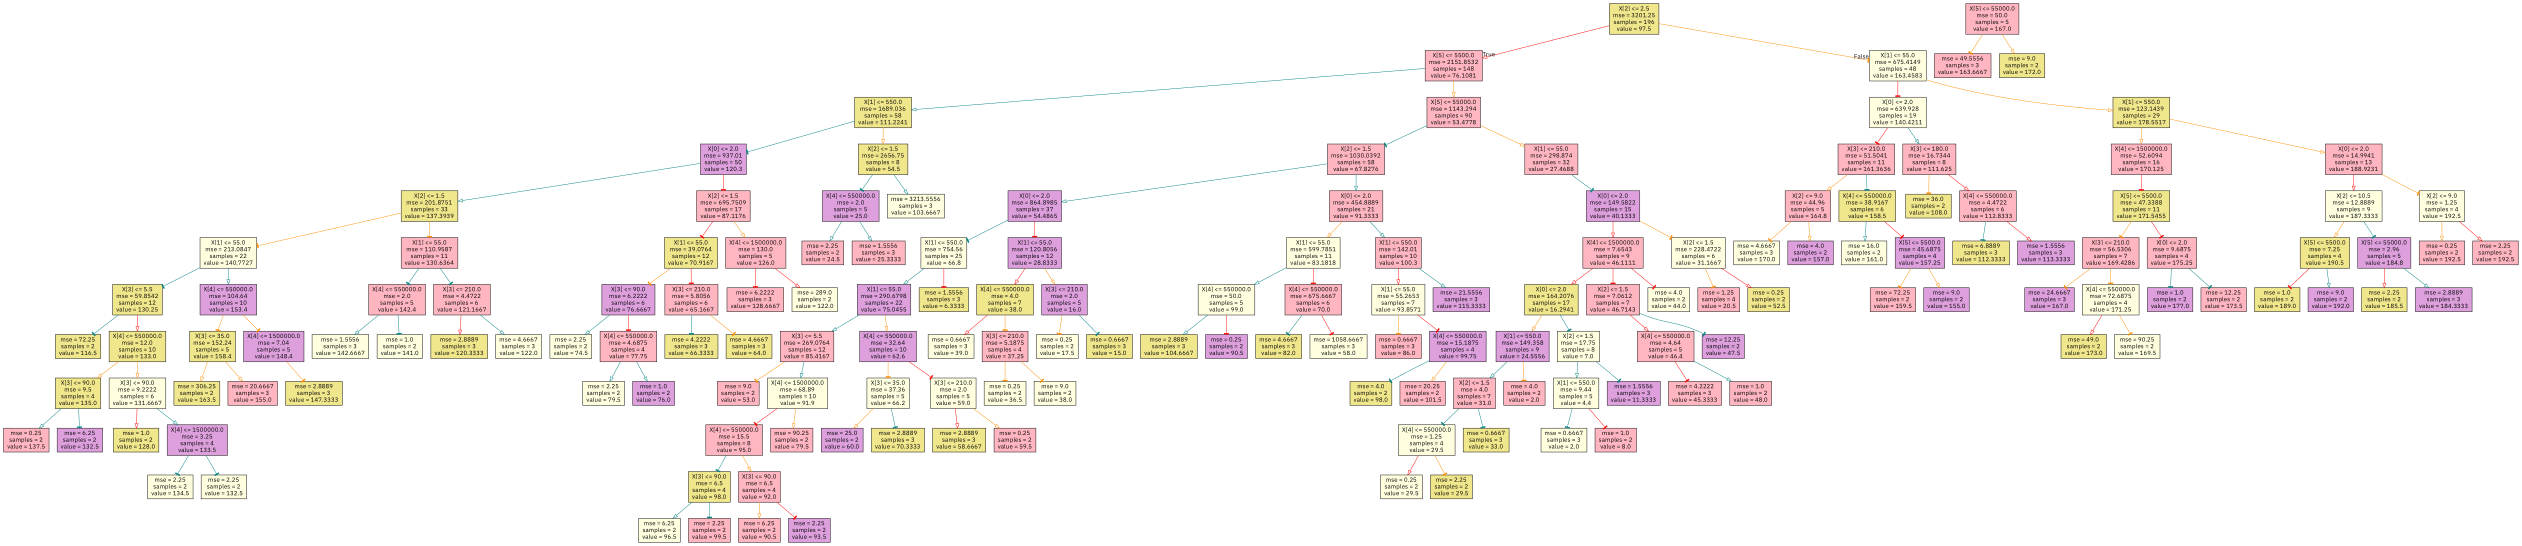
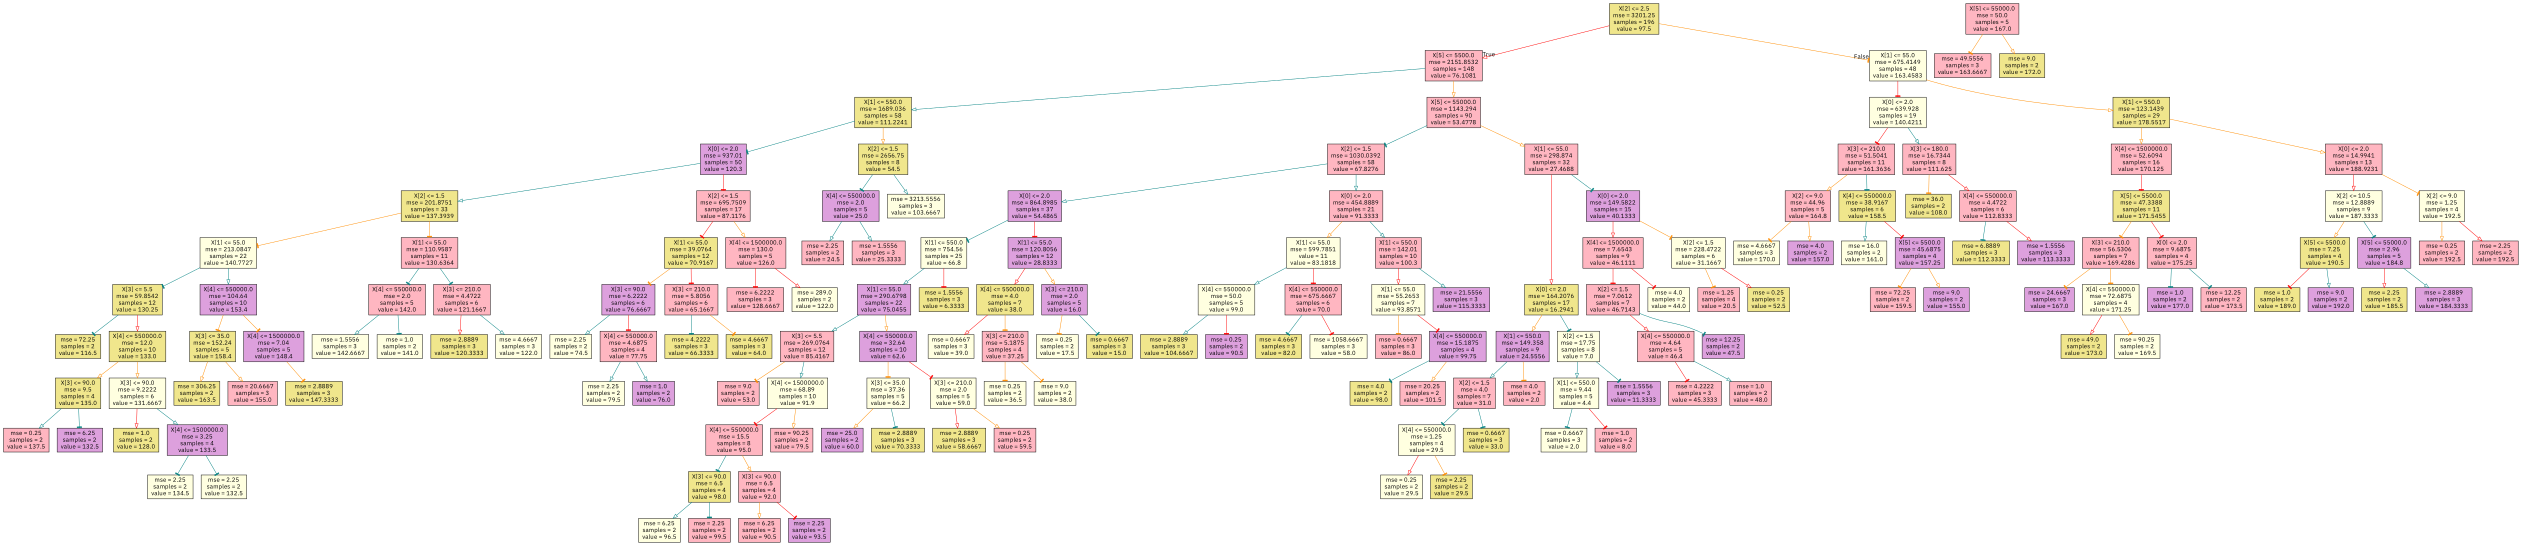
node "X[1] <= 55.0 mse = 599.7851 samples = 11 value = 83.1818": label "X[1] <= 55.0 mse = 599.7851 samples = 11 value = 83.1818" -> "X[1] <= 55.0 mse = 599.7851 value = 11 value = 83.1818"
edge "X[4] <= 1500000.0 mse = 7.6543 samples = 9 value = 46.1111" -> "X[0] <= 2.0 mse = 164.2076 samples = 17 value = 16.2941": now "X[1] <= 55.0 mse = 298.874 samples = 32 value = 27.4688" -> "X[0] <= 2.0 mse = 164.2076 samples = 17 value = 16.2941"
node "X[4] <= 550000.0 mse = 2.0 samples = 5 value = 142.4": label "X[4] <= 550000.0 mse = 2.0 samples = 5 value = 142.4" -> "X[4] <= 550000.0 mse = 2.0 samples = 5 value = 142.0"
